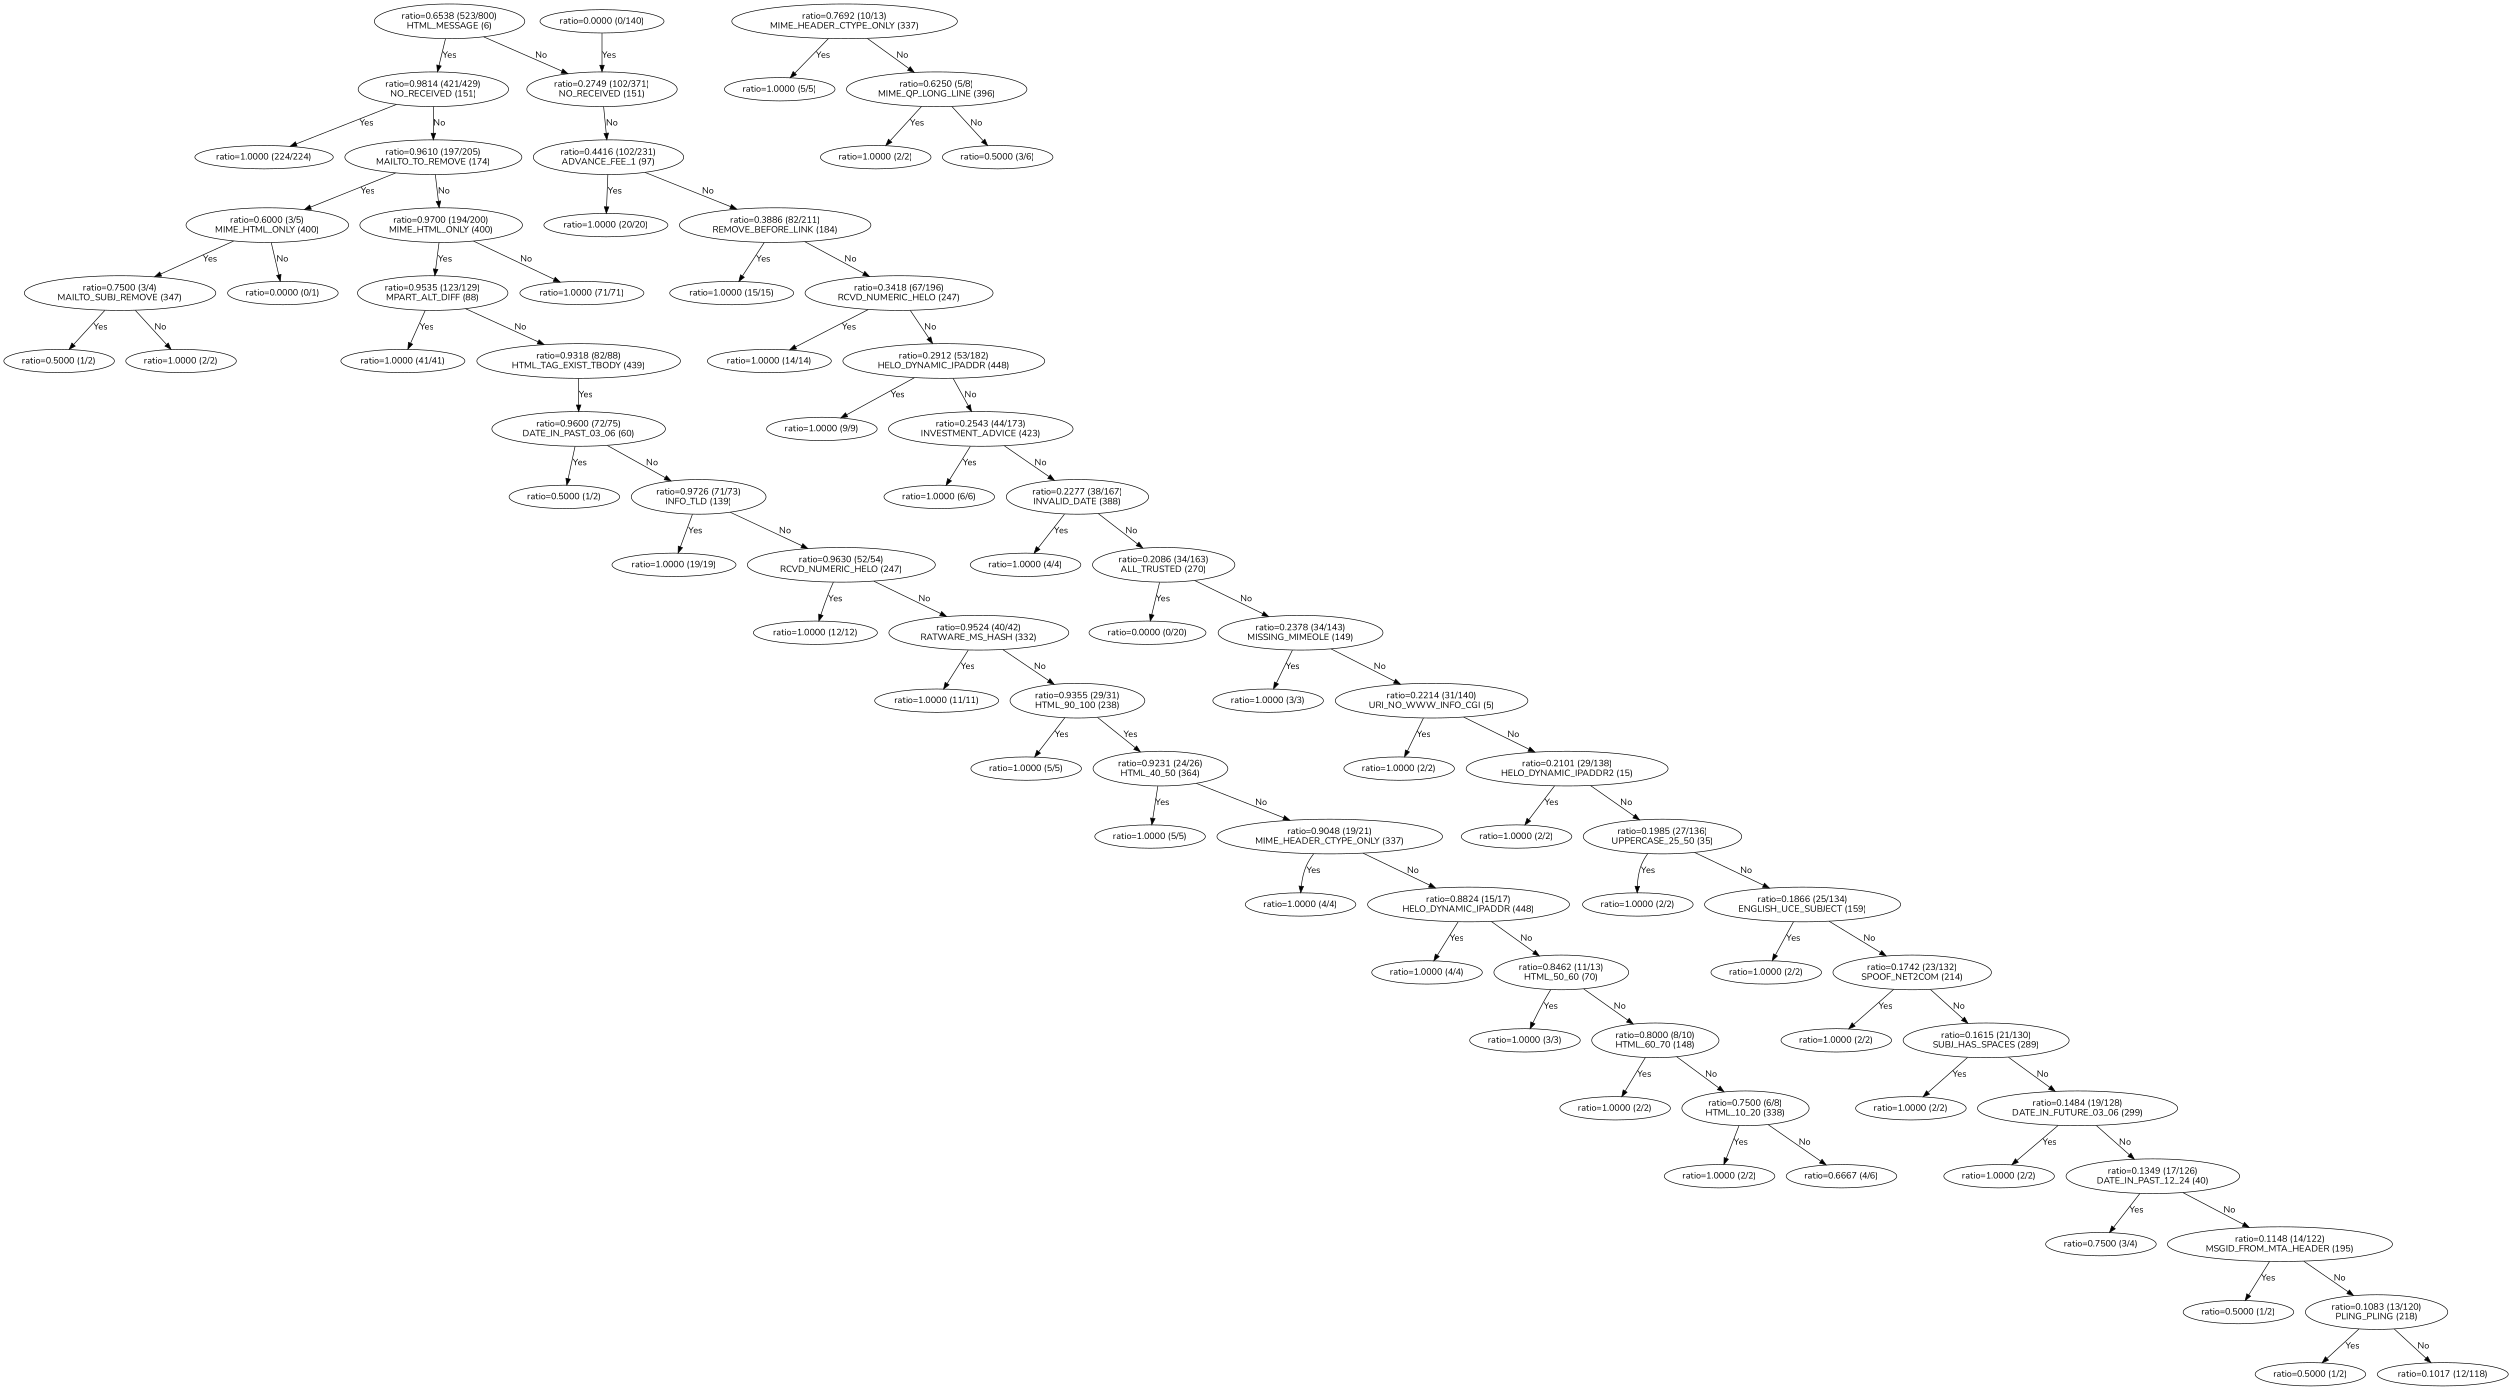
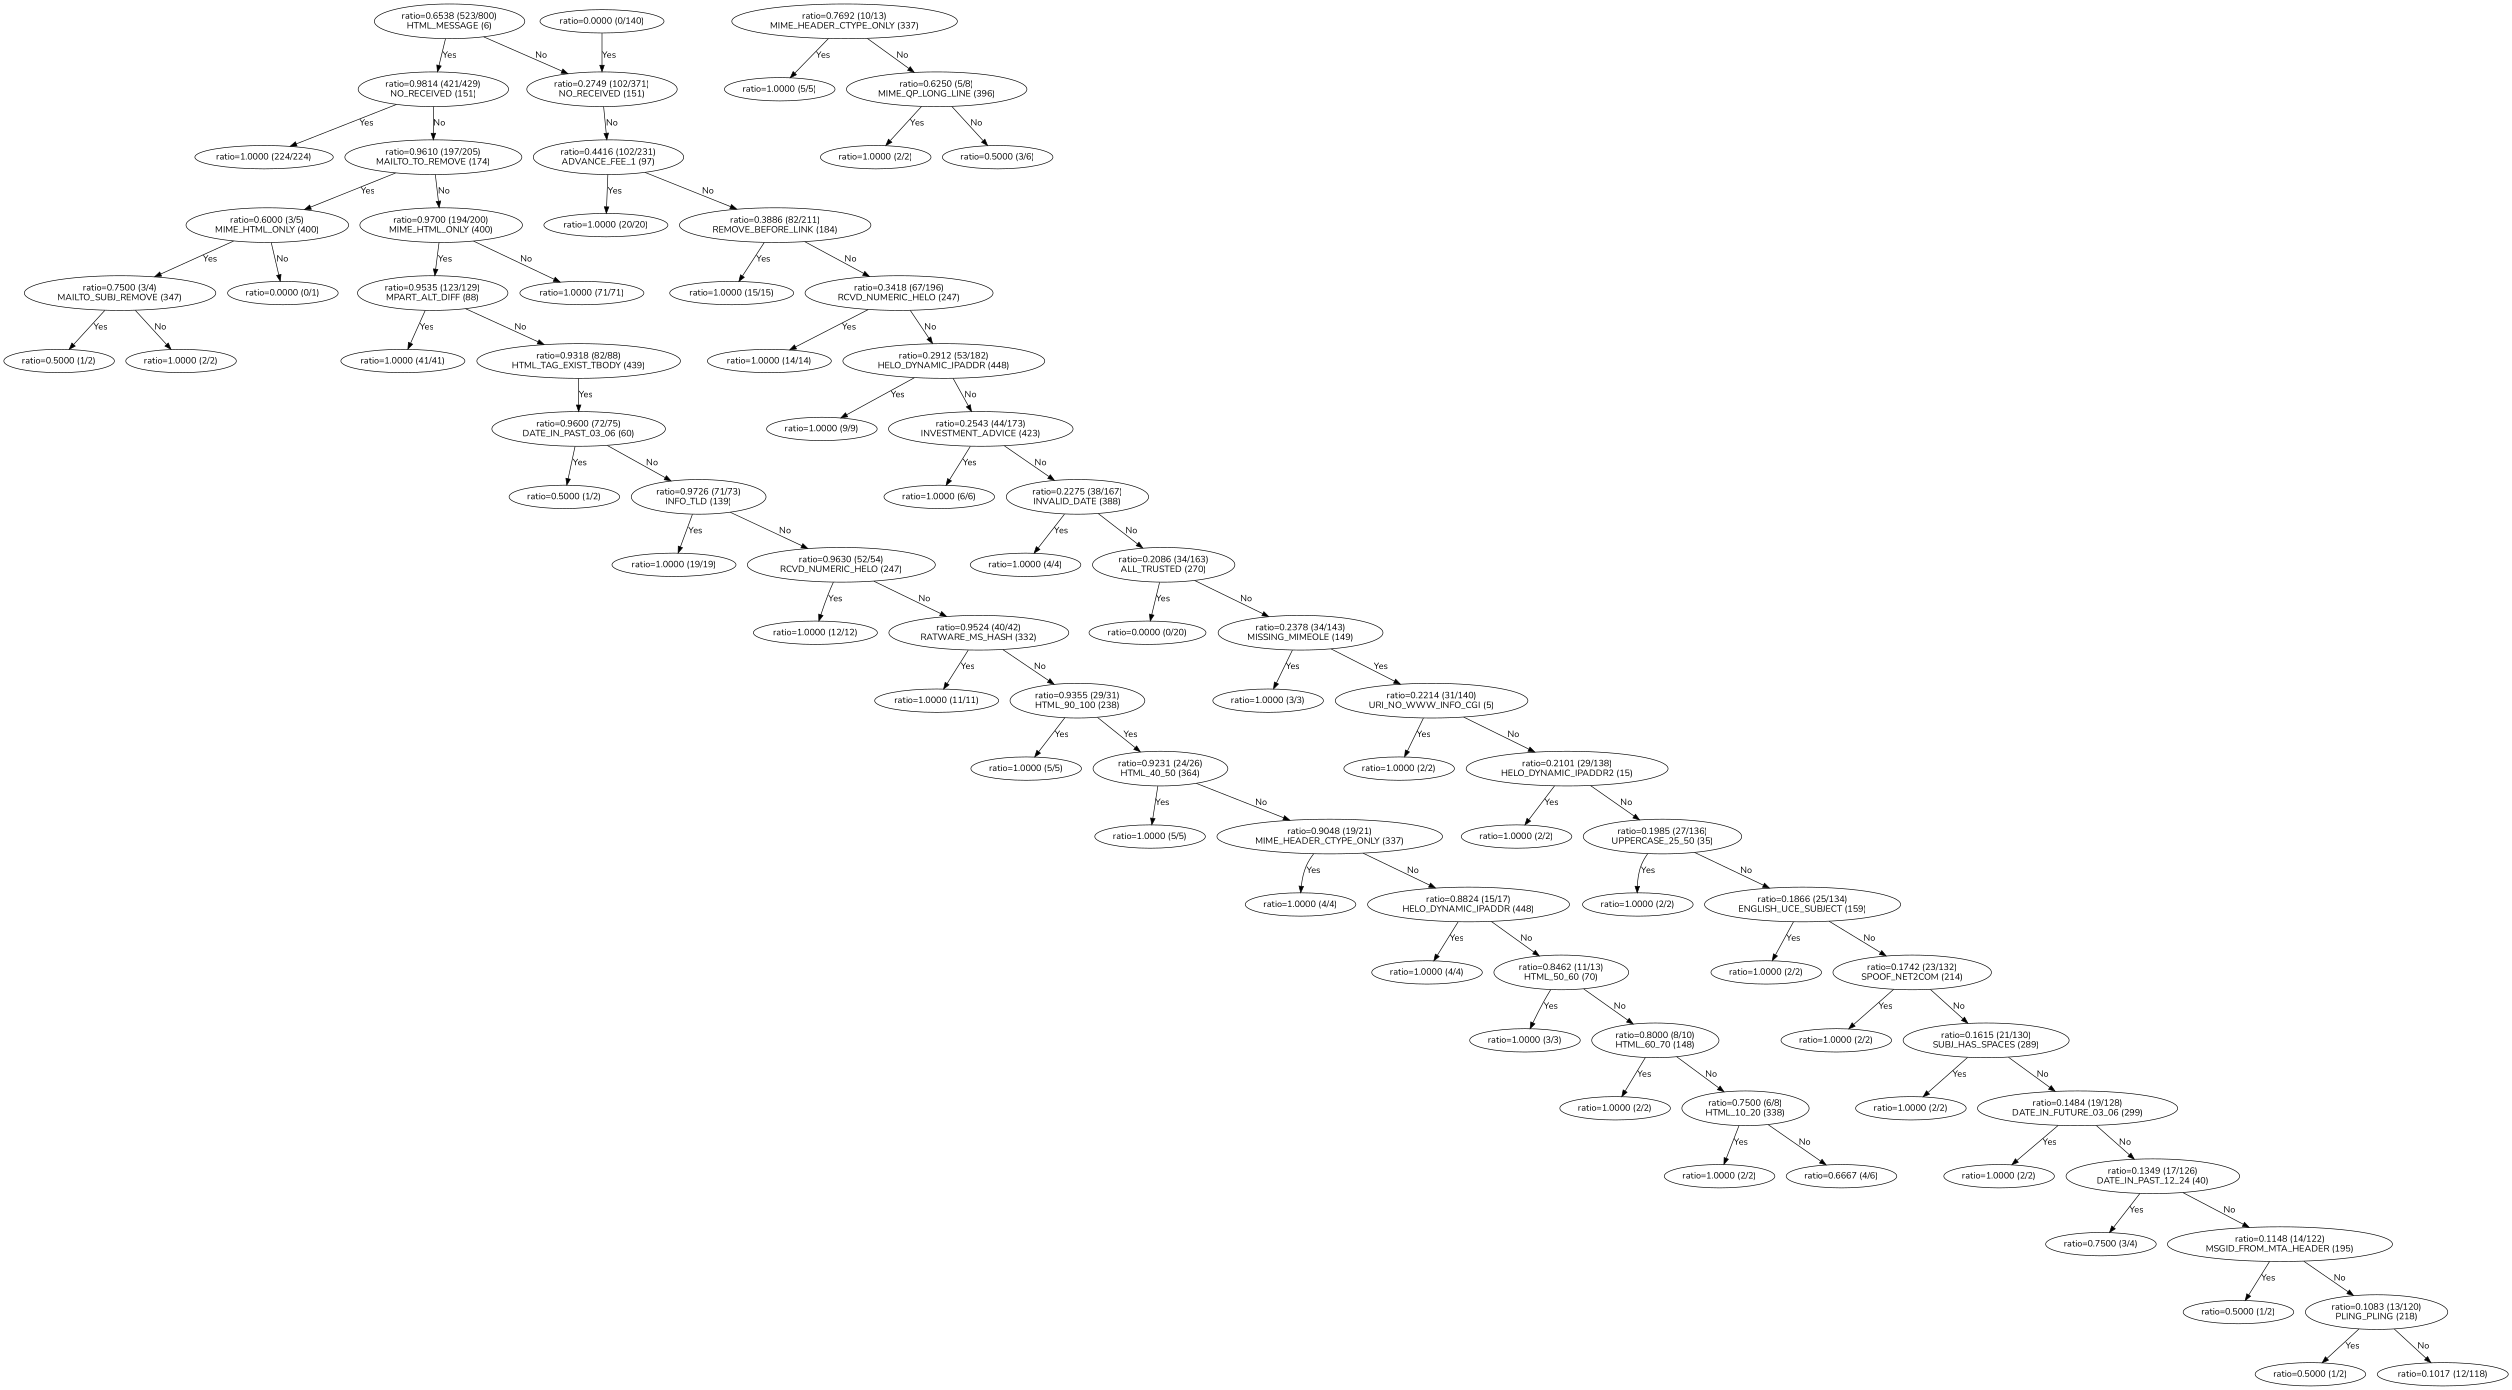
node "ratio=0.2277 (38/167) INVALID_DATE (388)": label "ratio=0.2277 (38/167) INVALID_DATE (388)" -> "ratio=0.2275 (38/167) INVALID_DATE (388)"
edge "ratio=0.2378 (34/143) MISSING_MIMEOLE (149)" -> "ratio=0.2214 (31/140) URI_NO_WWW_INFO_CGI (5)": label "No" -> "Yes"
